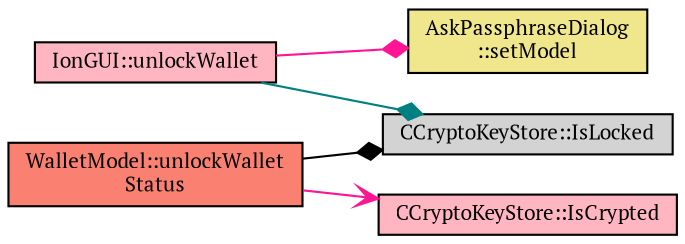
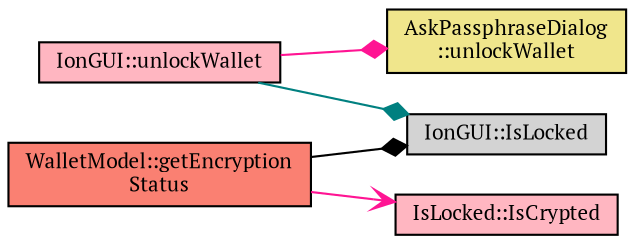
node "AskPassphraseDialog ::setModel": label "AskPassphraseDialog ::setModel" -> "AskPassphraseDialog ::unlockWallet"
node "CCryptoKeyStore::IsLocked": label "CCryptoKeyStore::IsLocked" -> "IonGUI::IsLocked"
node "WalletModel::unlockWallet Status": label "WalletModel::unlockWallet Status" -> "WalletModel::getEncryption Status"
node "CCryptoKeyStore::IsCrypted": label "CCryptoKeyStore::IsCrypted" -> "IsLocked::IsCrypted"
